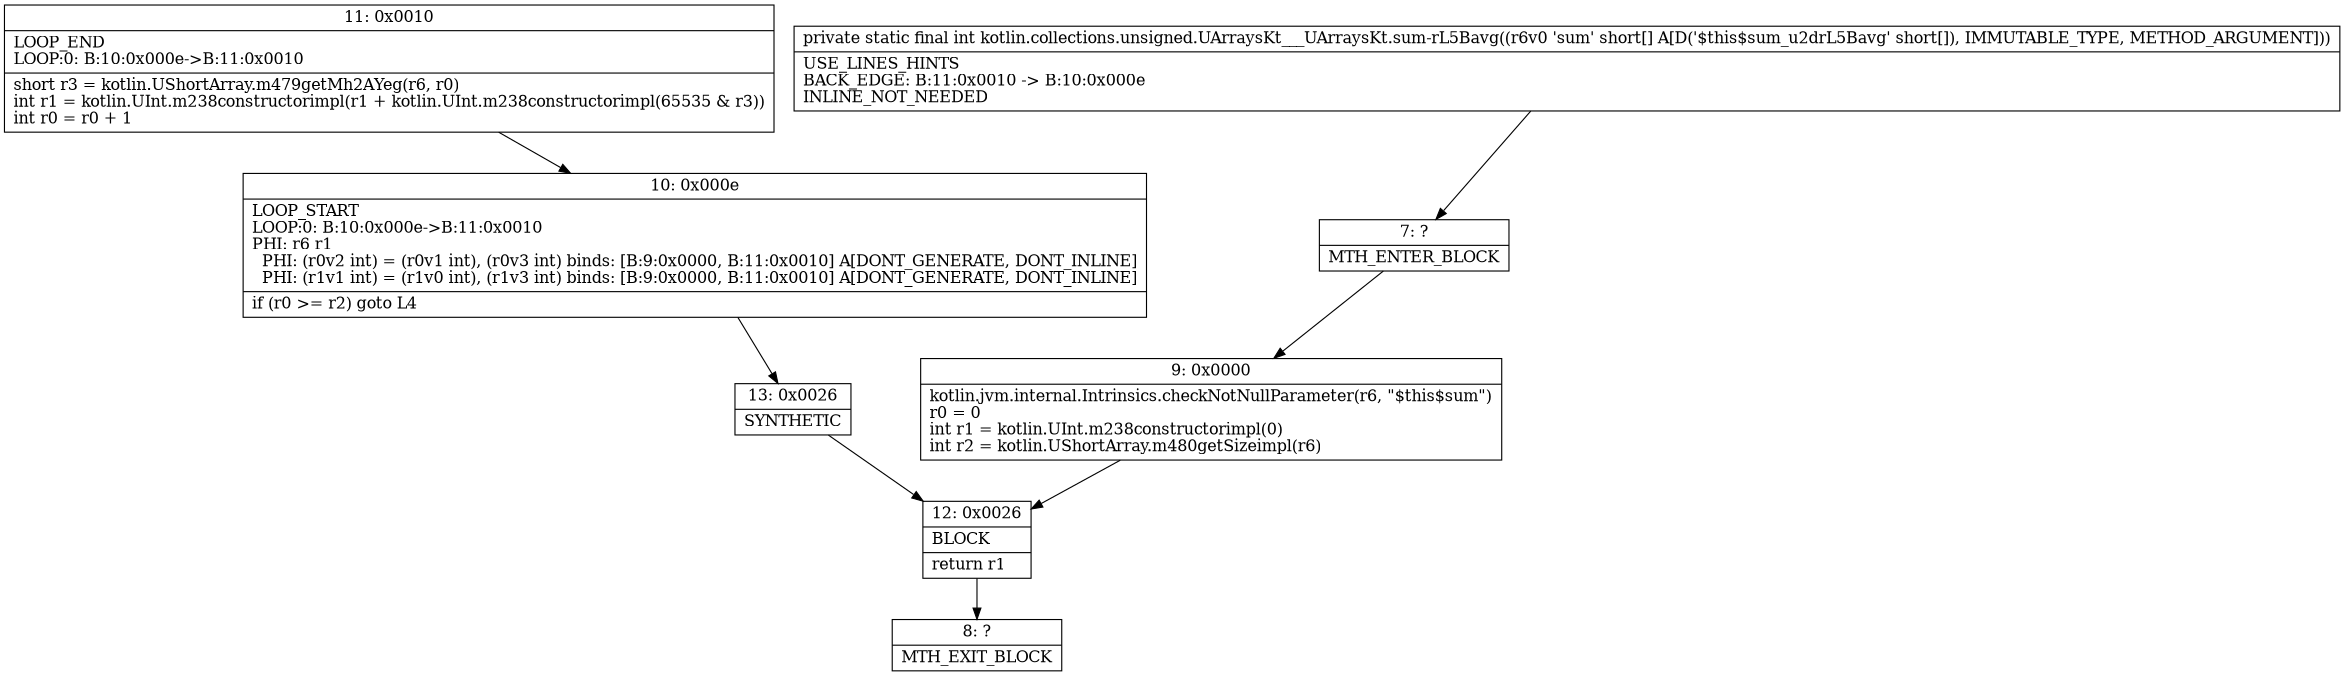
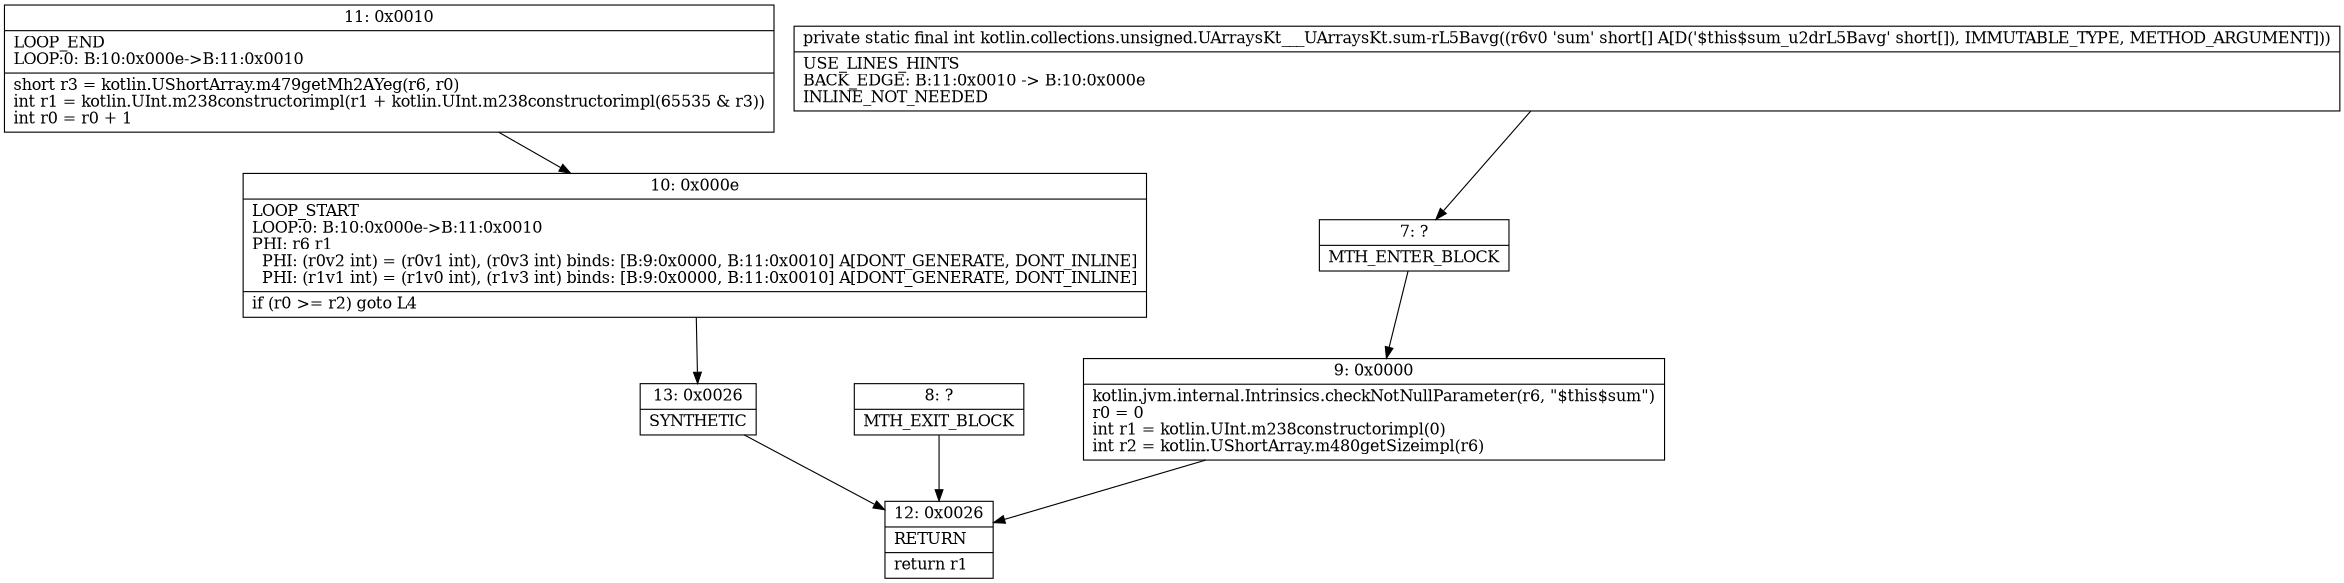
node "12: 0x0026": text "BLOCK" -> "RETURN"
edge "12: 0x0026" -> "8: ?": reversed
